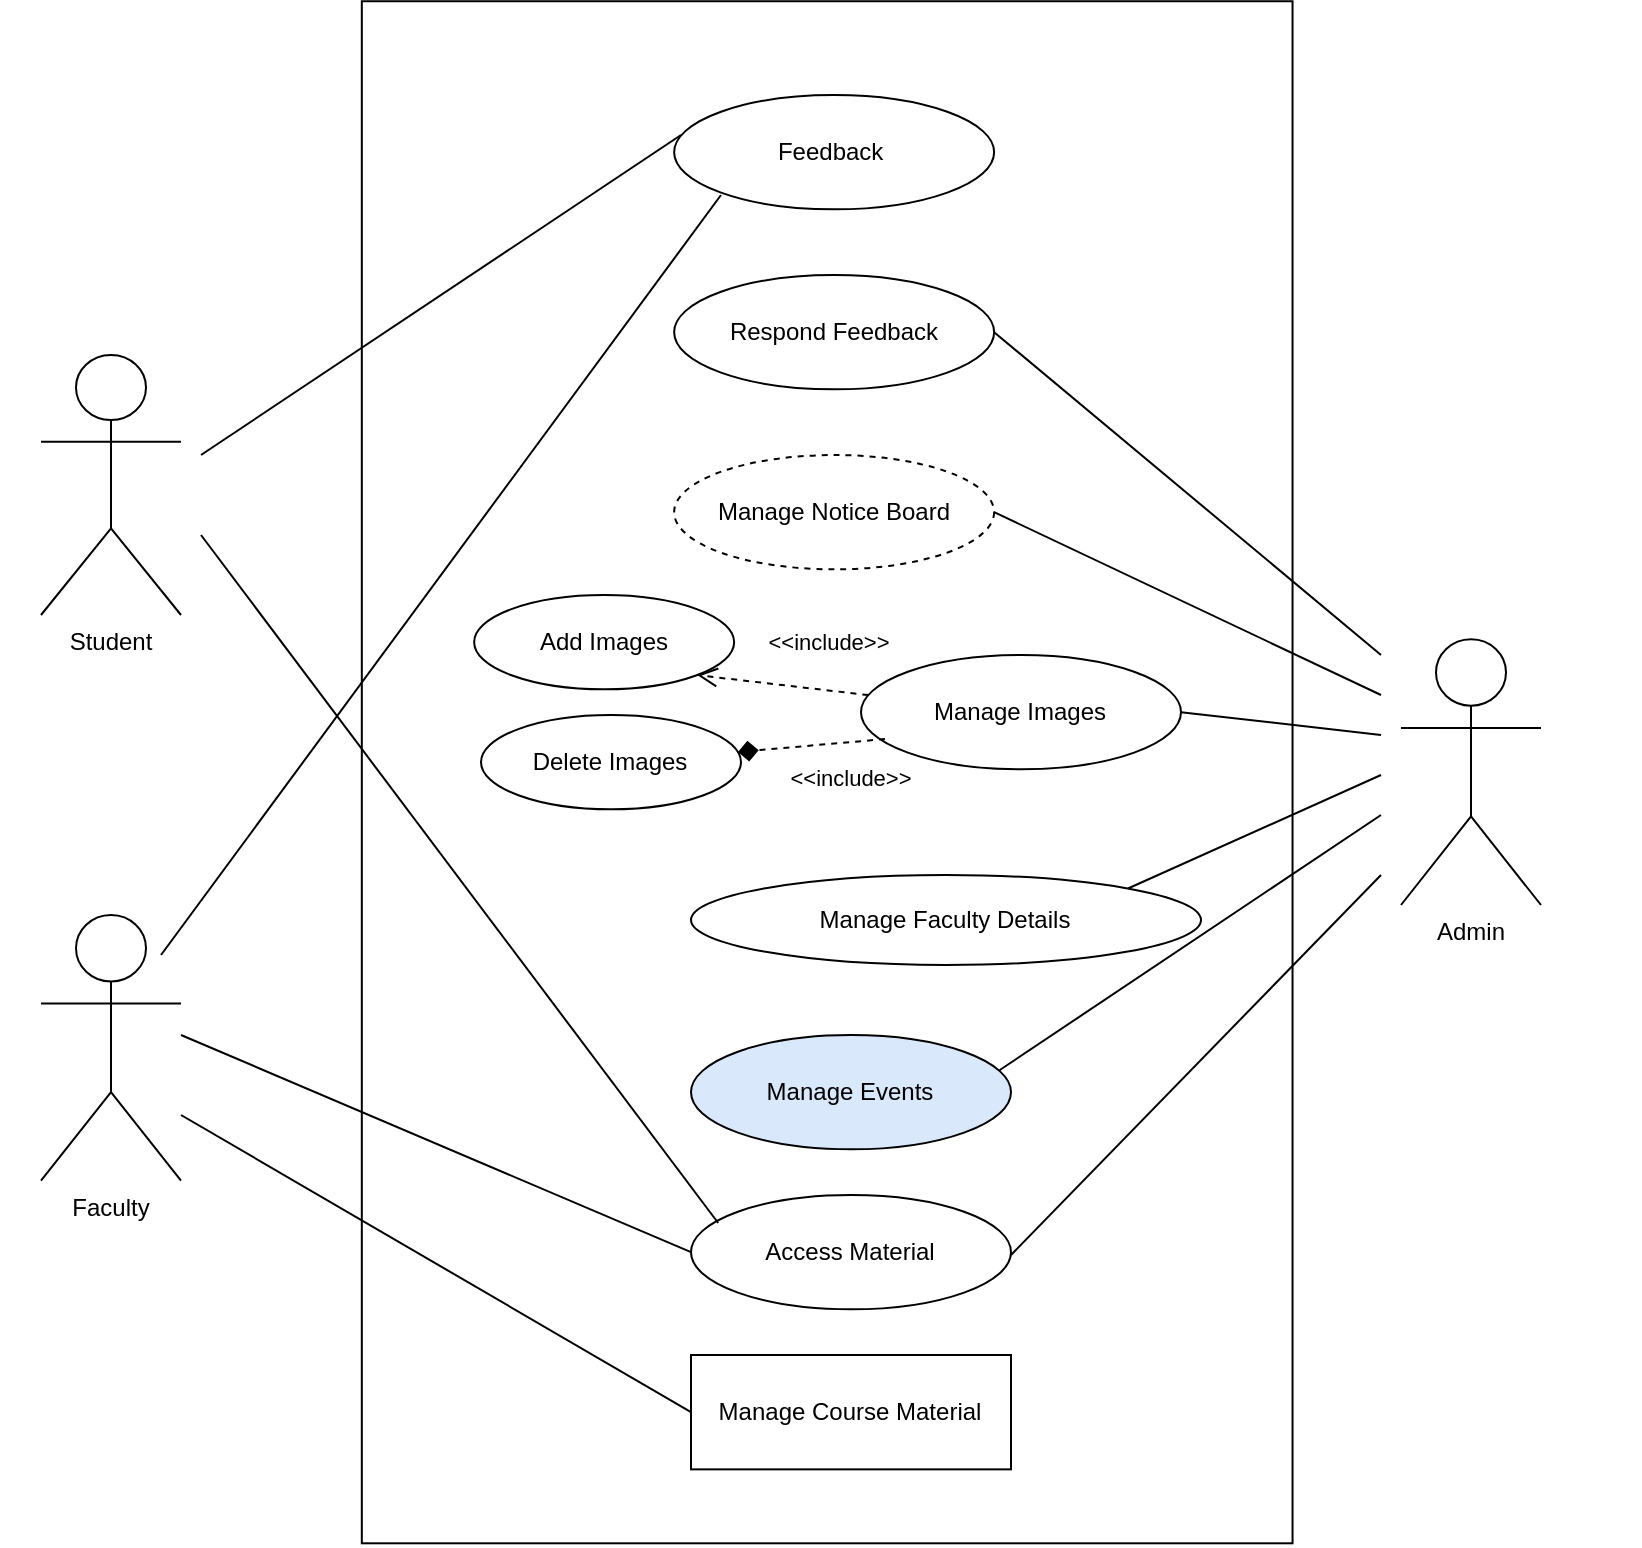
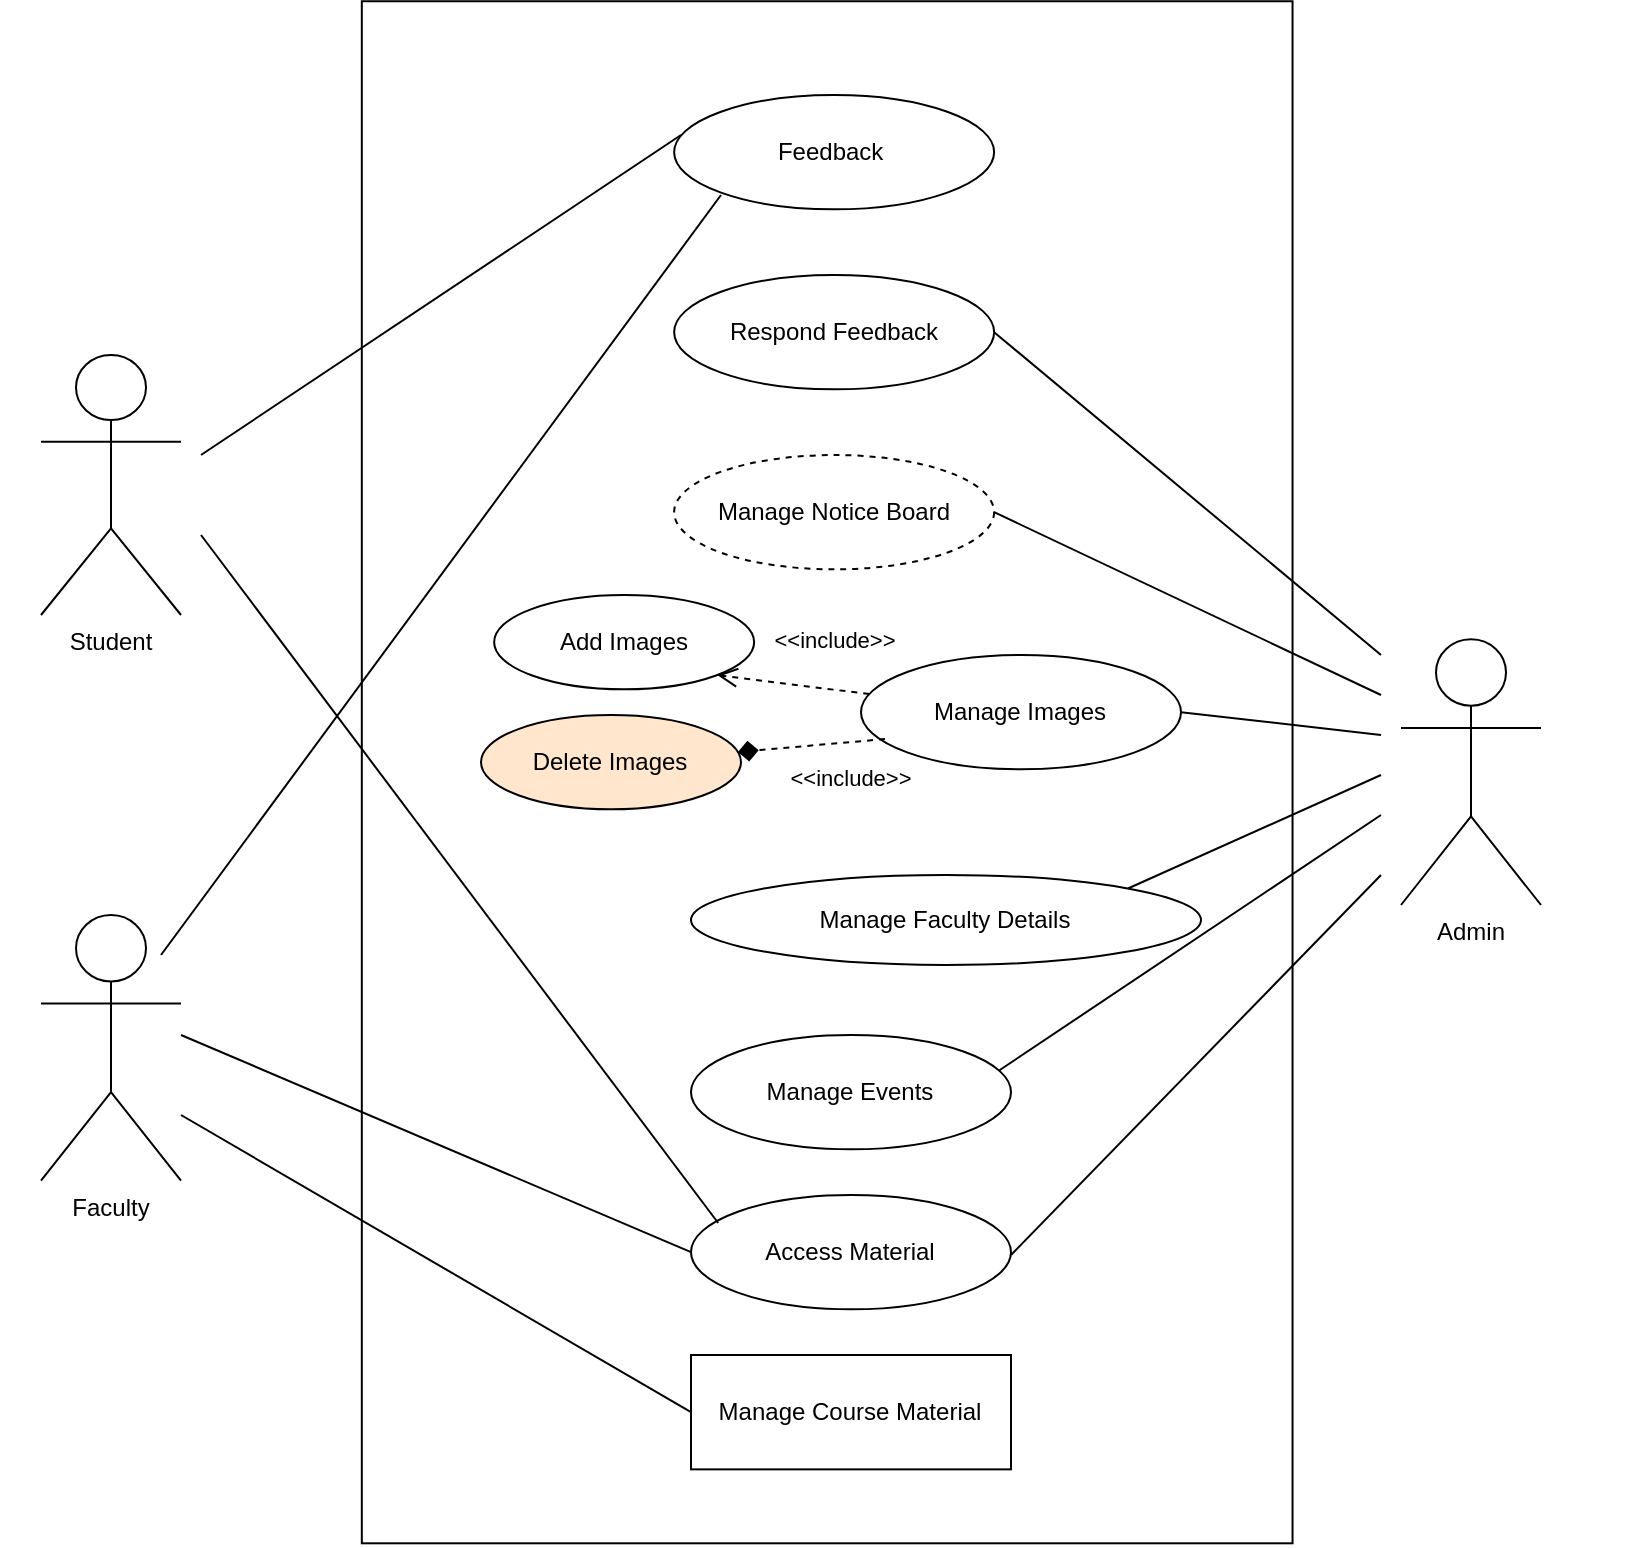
node "Add Images": moved (604, 642) -> (624, 642)
node "Delete Images": fillcolor #ffffff -> #ffe6cc
node "Manage Events": fillcolor #dae8fc -> #ffffff
